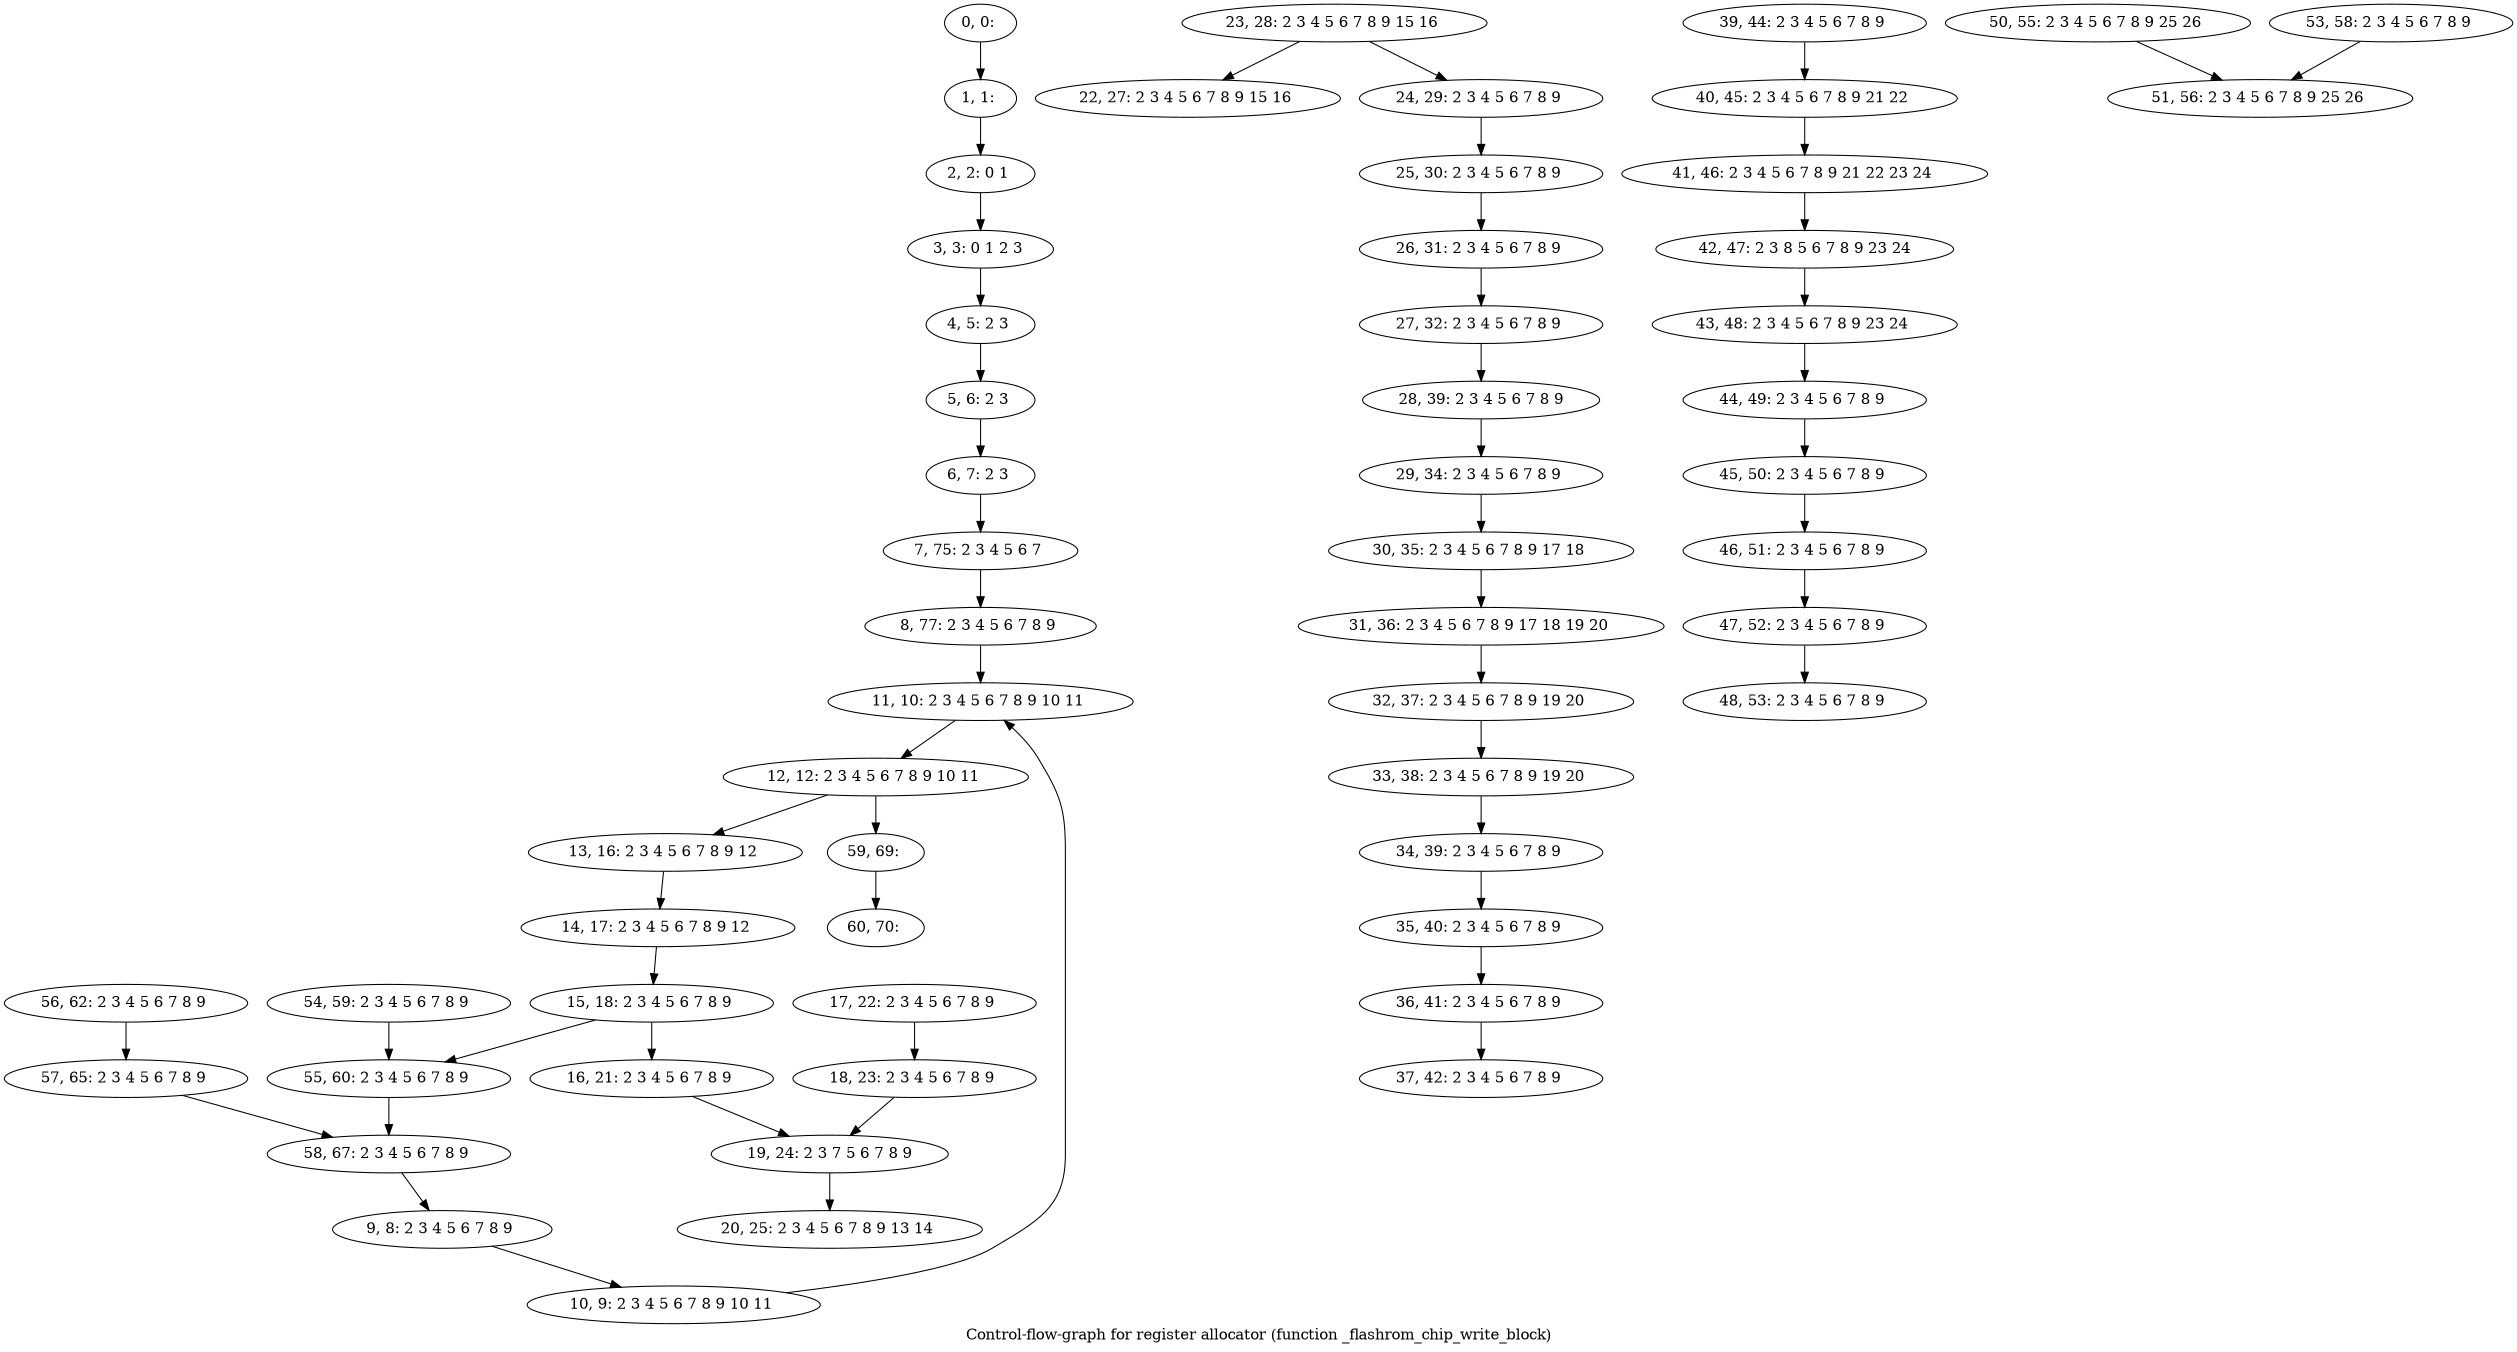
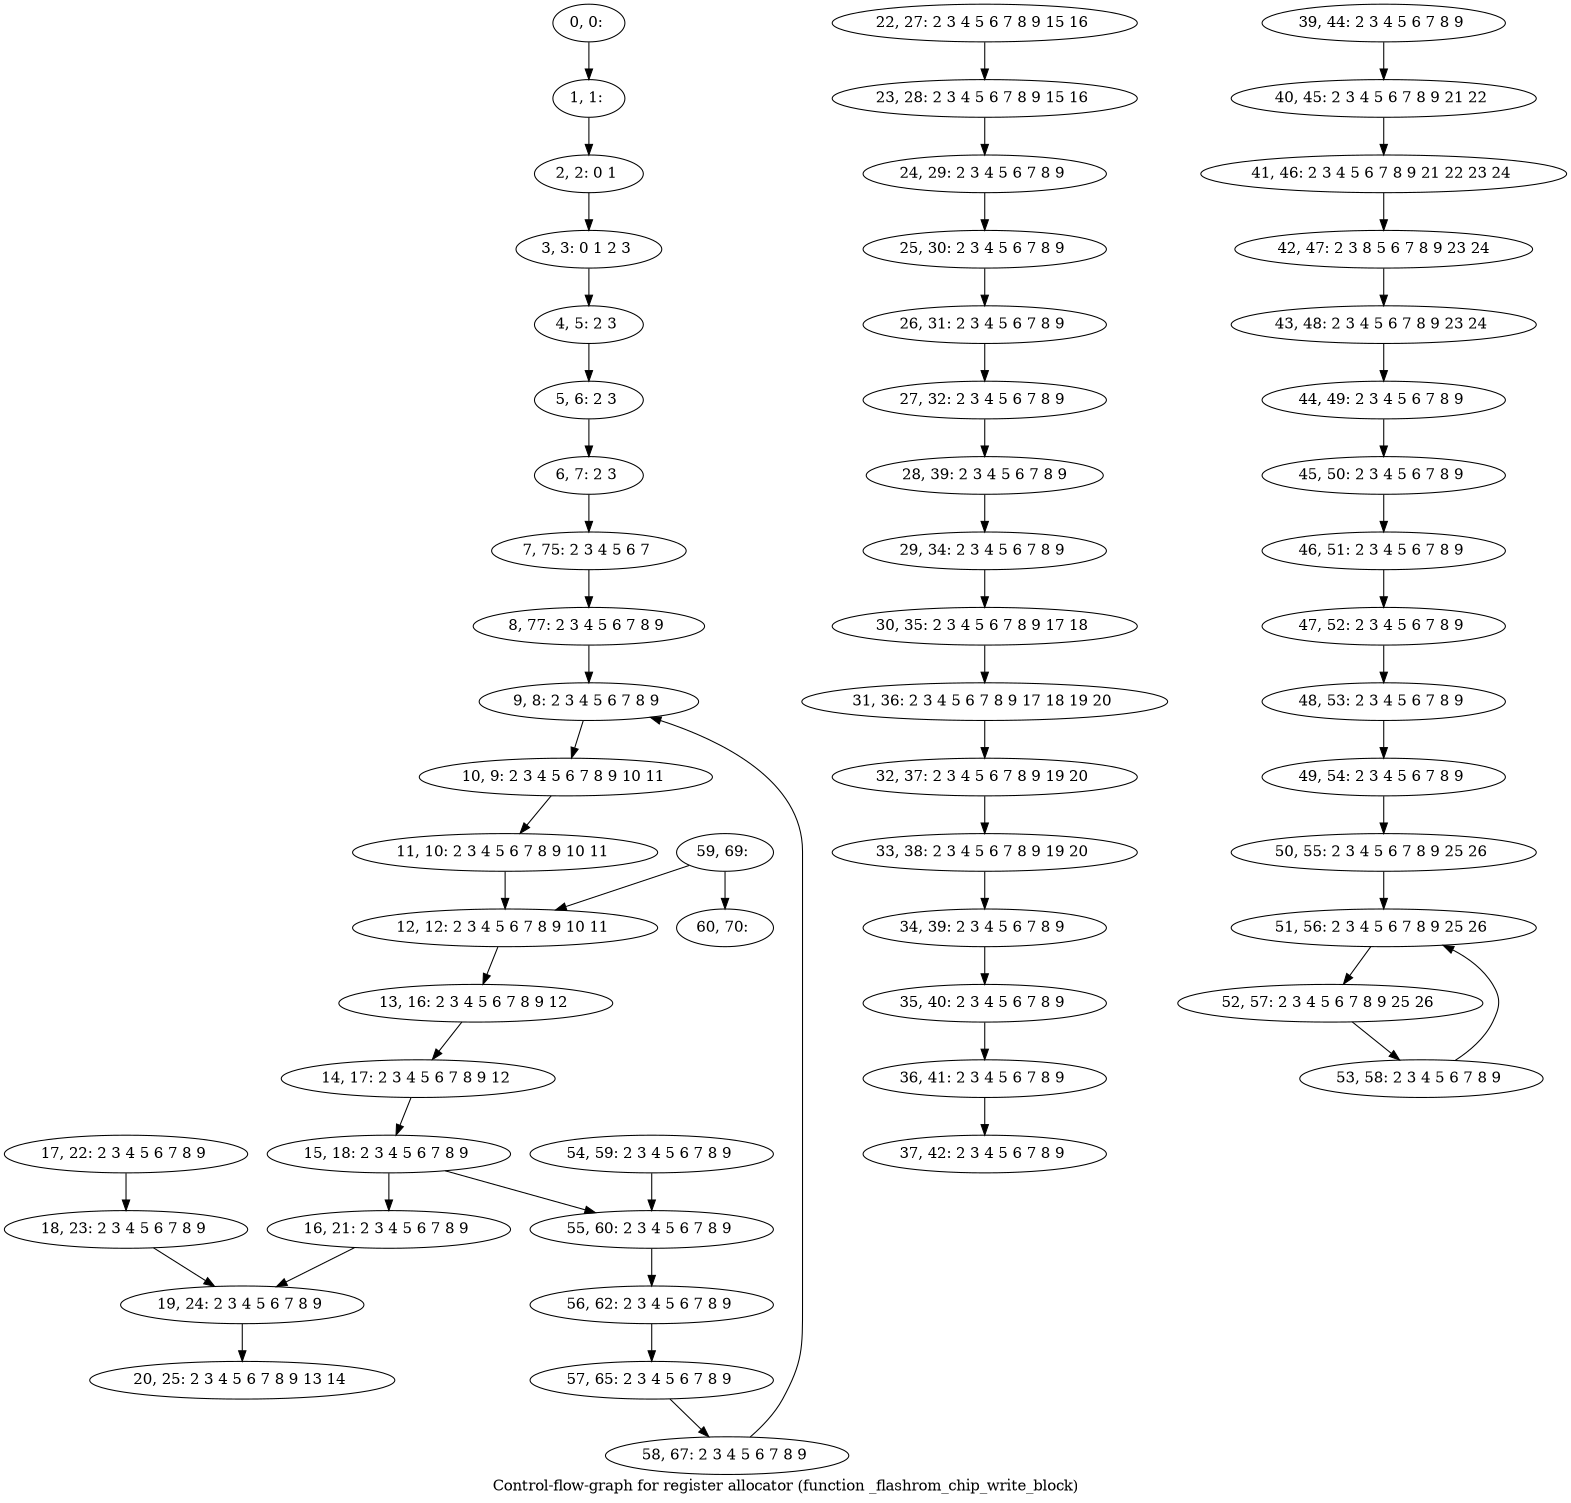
edge "23, 28: 2 3 4 5 6 7 8 9 15 16" -> "22, 27: 2 3 4 5 6 7 8 9 15 16": reversed
edge "8, 77: 2 3 4 5 6 7 8 9" -> "11, 10: 2 3 4 5 6 7 8 9 10 11": now "8, 77: 2 3 4 5 6 7 8 9" -> "9, 8: 2 3 4 5 6 7 8 9"
node "49, 54: 2 3 4 5 6 7 8 9": added
edge "12, 12: 2 3 4 5 6 7 8 9 10 11" -> "59, 69:": reversed
node "52, 57: 2 3 4 5 6 7 8 9 25 26": added
edge "55, 60: 2 3 4 5 6 7 8 9" -> "58, 67: 2 3 4 5 6 7 8 9": now "55, 60: 2 3 4 5 6 7 8 9" -> "56, 62: 2 3 4 5 6 7 8 9"
node "19, 24: 2 3 7 5 6 7 8 9": label "19, 24: 2 3 7 5 6 7 8 9" -> "19, 24: 2 3 4 5 6 7 8 9"
